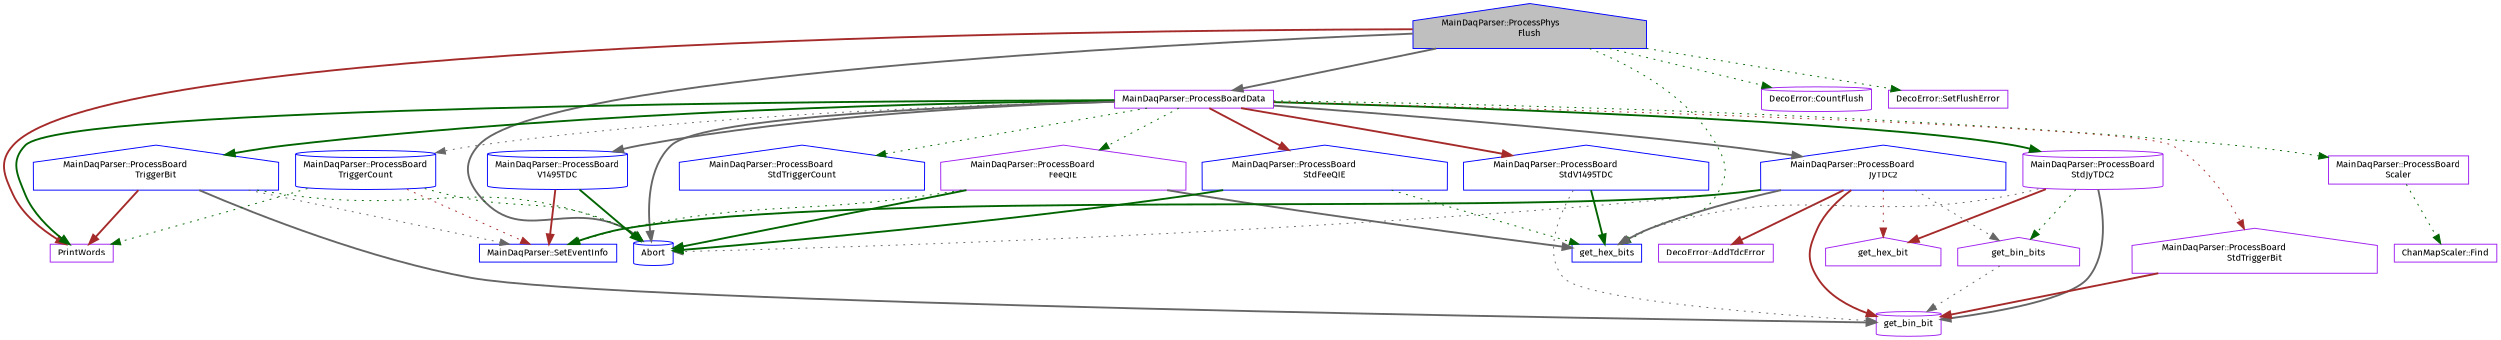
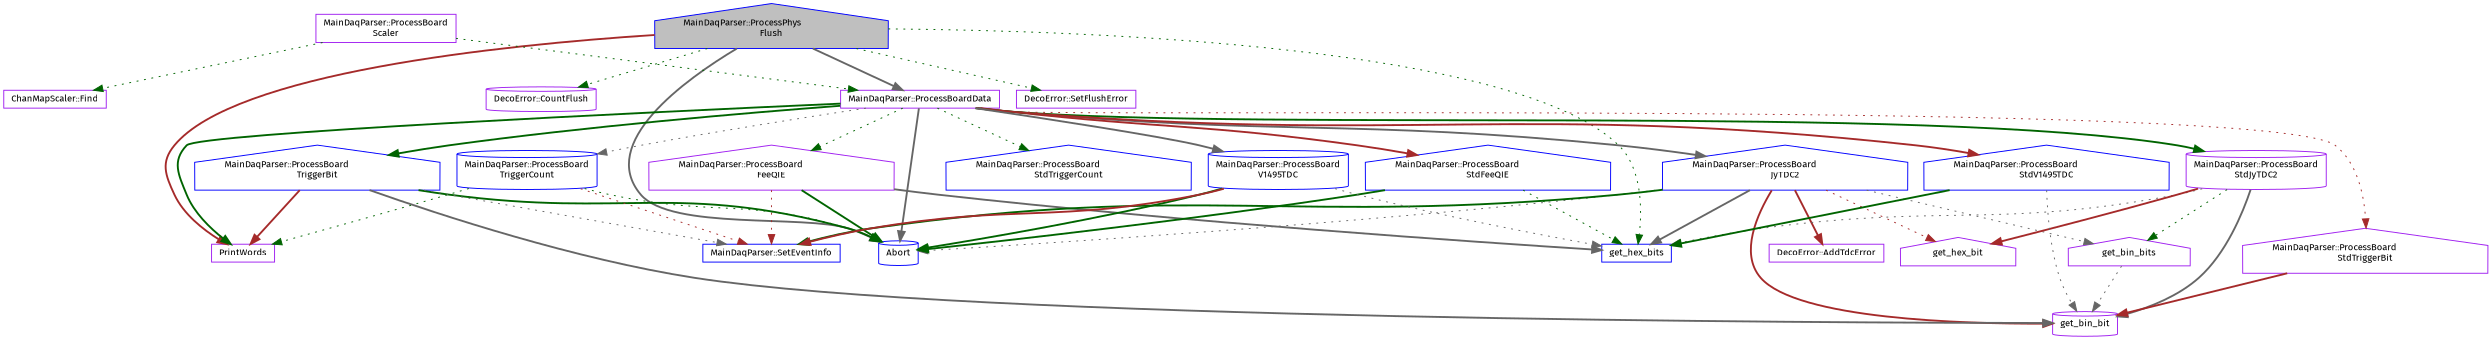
edge "MainDaqParser::ProcessBoardData" -> "MainDaqParser::ProcessBoard Scaler": reversed
edge "MainDaqParser::ProcessBoard TriggerBit" -> "Abort": style dotted -> bold
edge "MainDaqParser::ProcessBoard FeeQIE" -> "MainDaqParser::SetEventInfo": color darkgreen -> brown
edge "MainDaqParser::ProcessBoard V1495TDC" -> "get_hex_bits": added
